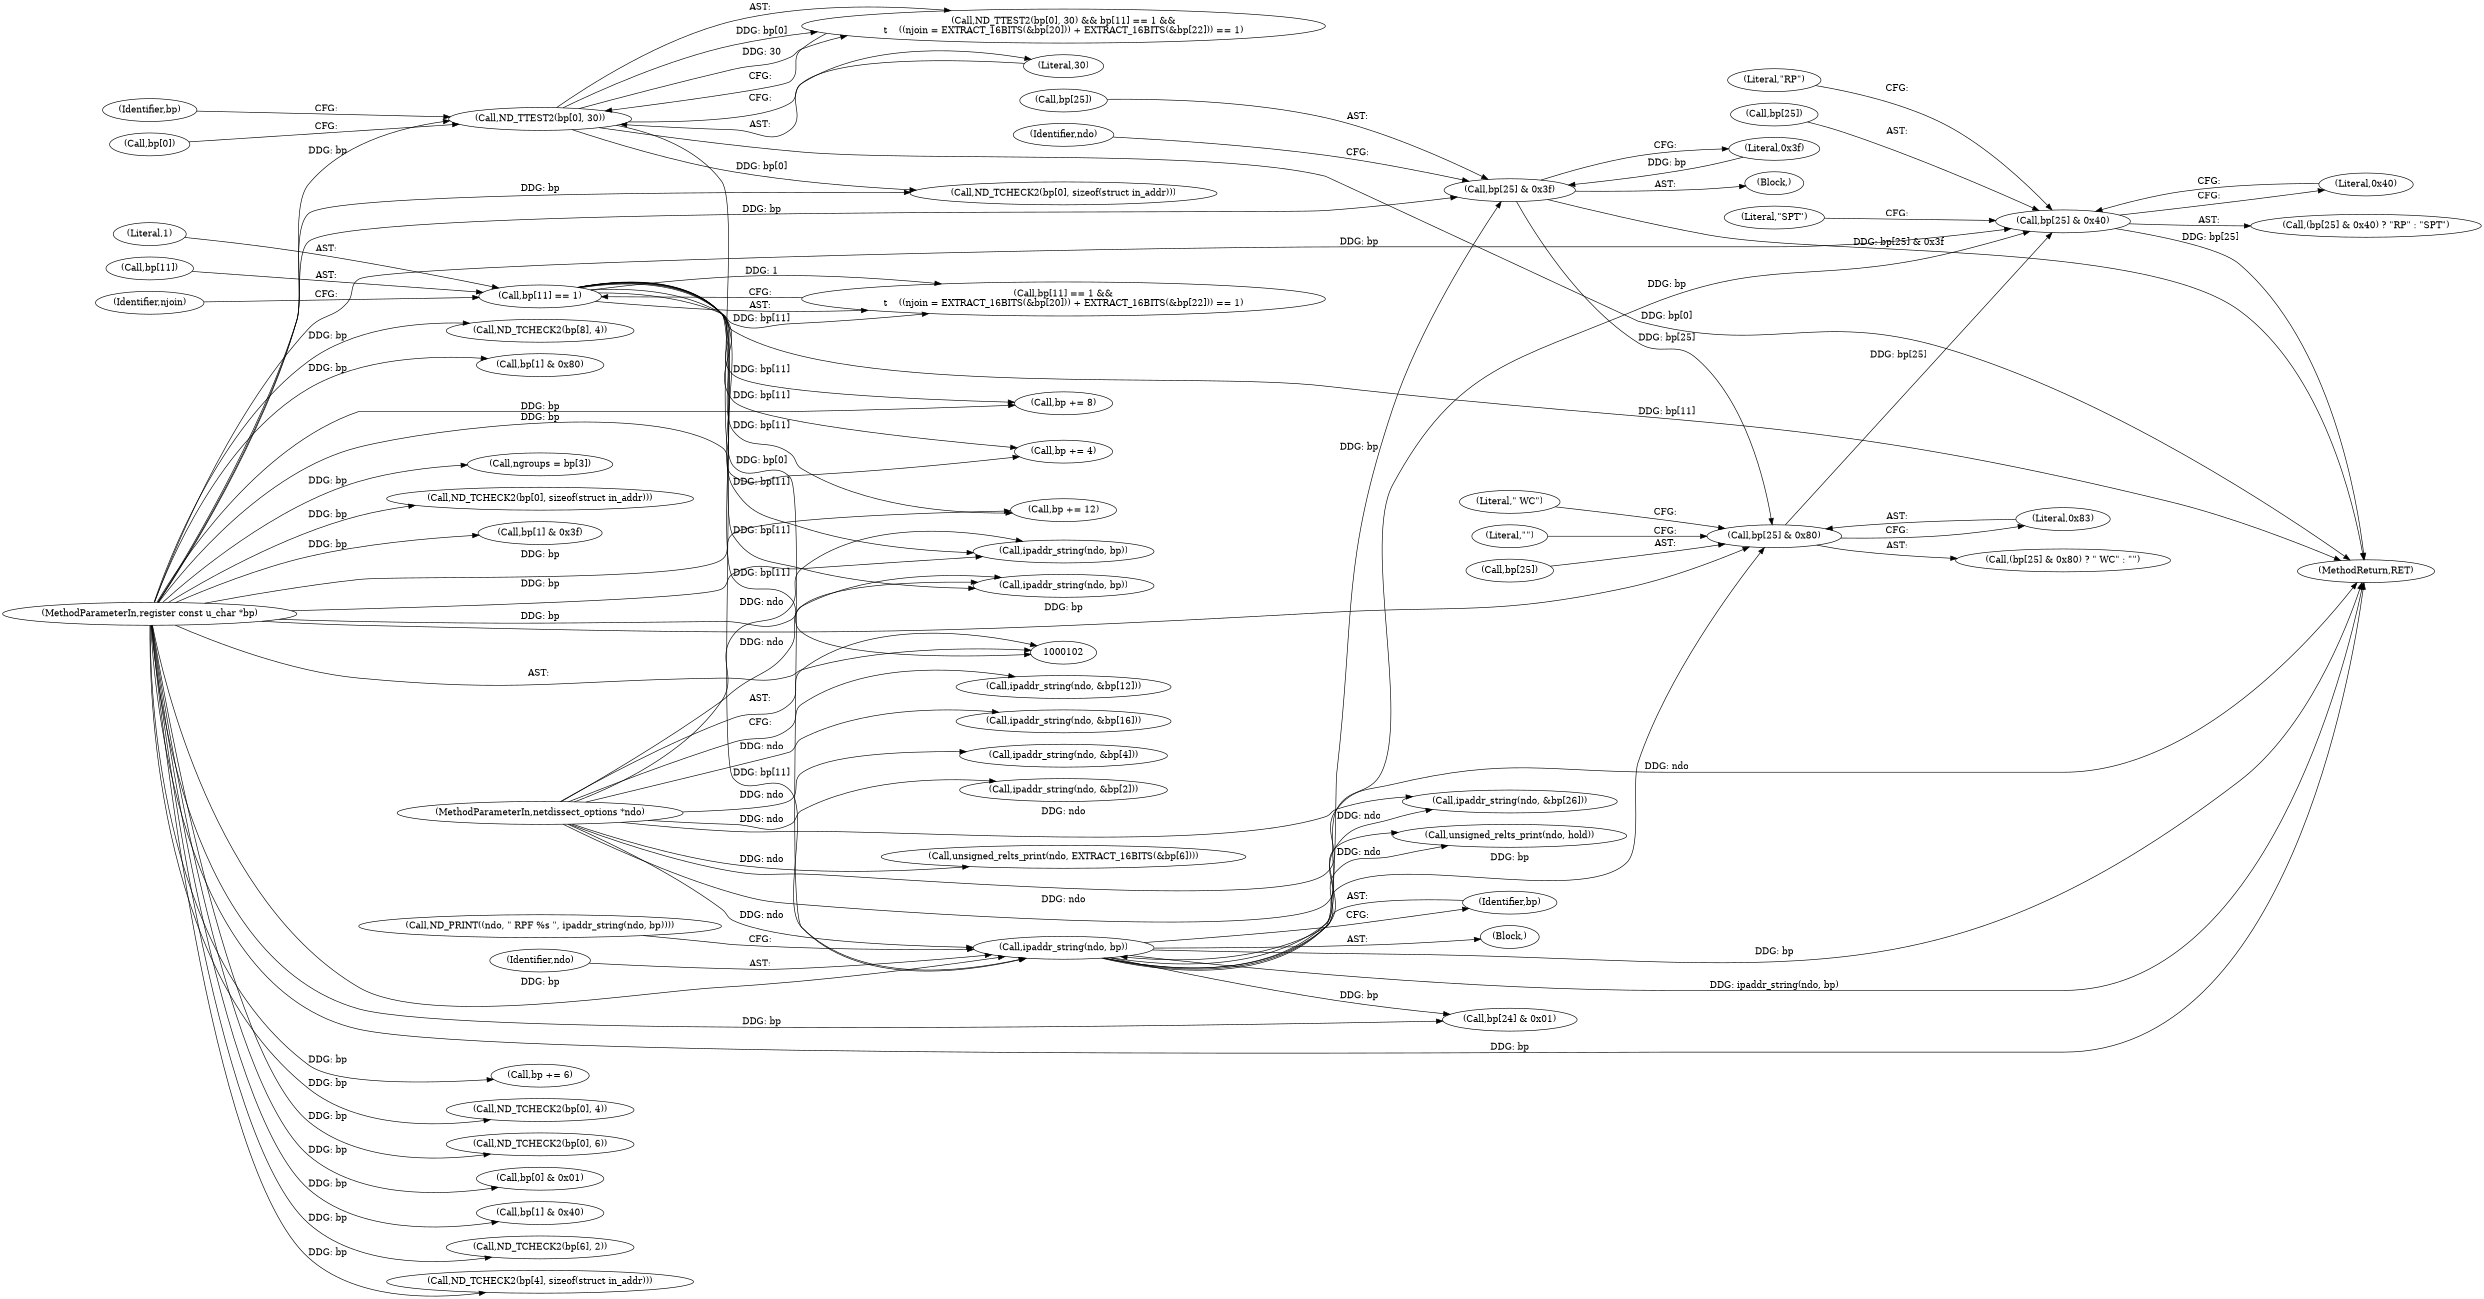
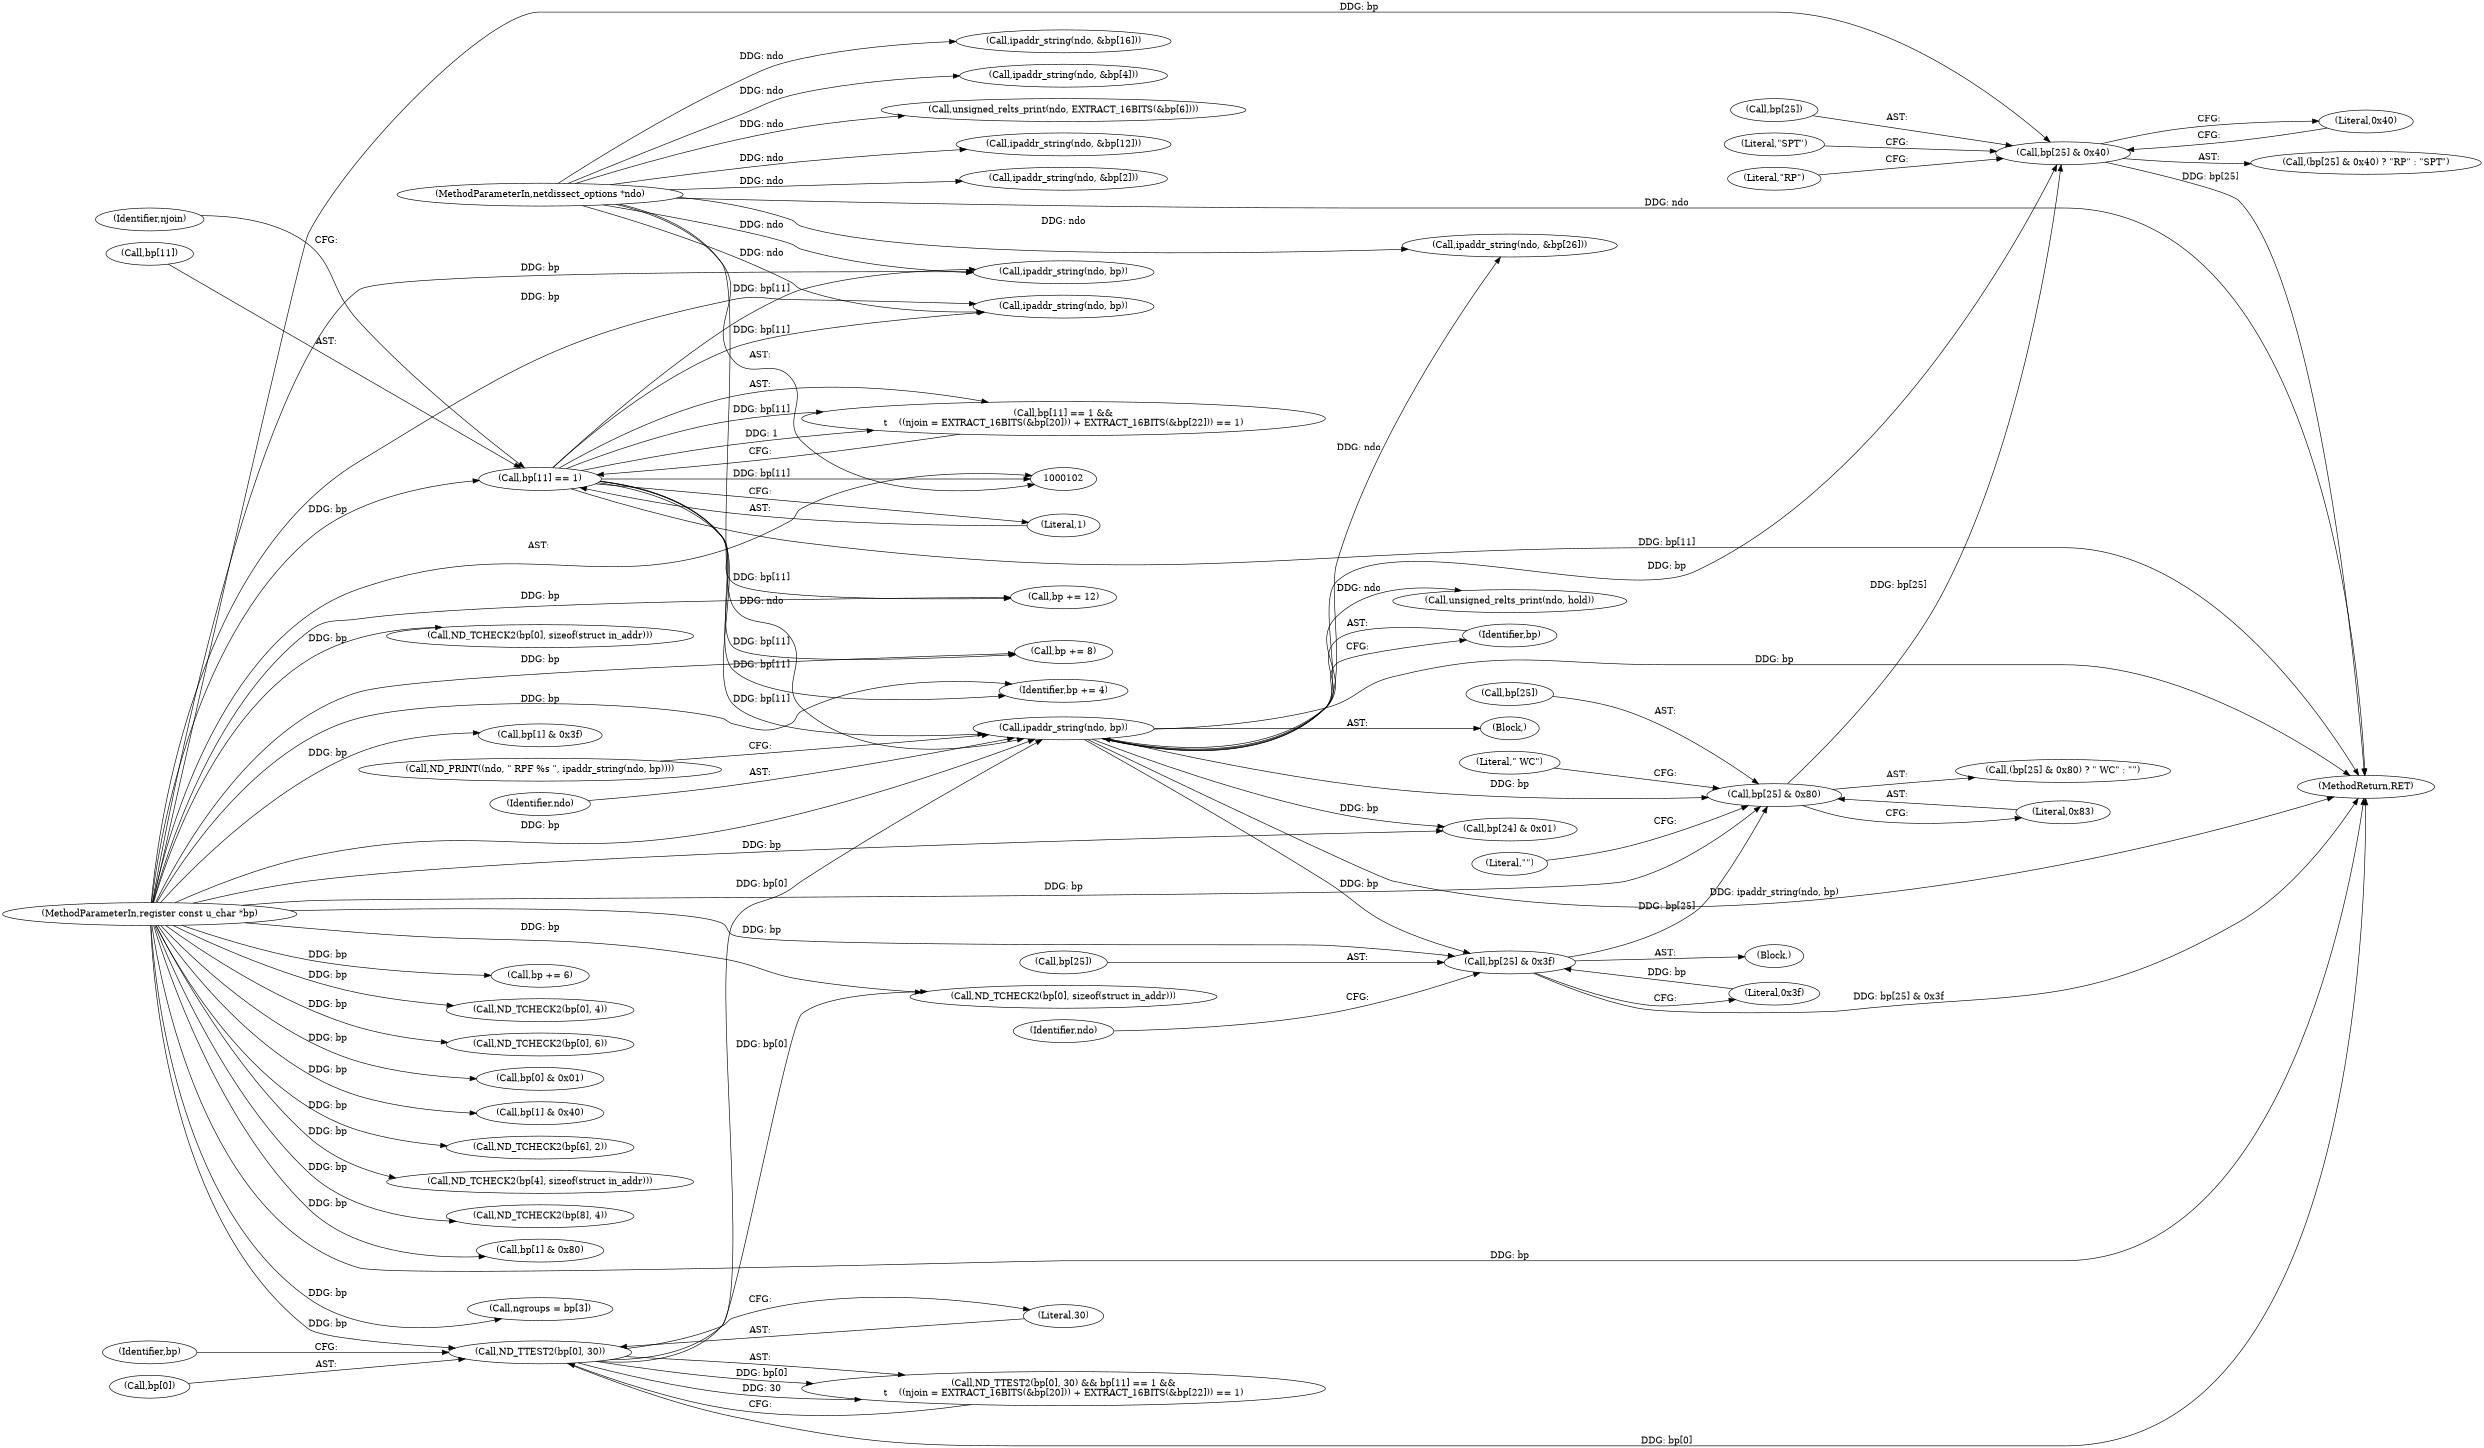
edge "(Call,bp[0])" -> "(Call,ND_TTEST2(bp[0], 30))": label "CFG: " -> "AST: "
node "(Call,bp += 4)": label "(Call,bp += 4)" -> "(Identifier,bp += 4)"
edge "(Call,bp[11] == 1)" -> "(Literal,1)": added, label "CFG:"
edge "(MethodParameterIn,register const u_char *bp)" -> "(Call,bp[11] == 1)": added, label "DDG: bp"
edge "(MethodParameterIn,netdissect_options *ndo)" -> "(Call,ipaddr_string(ndo, &bp[12]))": label "CFG: " -> "DDG: ndo"
edge "(MethodParameterIn,netdissect_options *ndo)" -> "(Call,unsigned_relts_print(ndo, hold))": removed, label "DDG: ndo"
